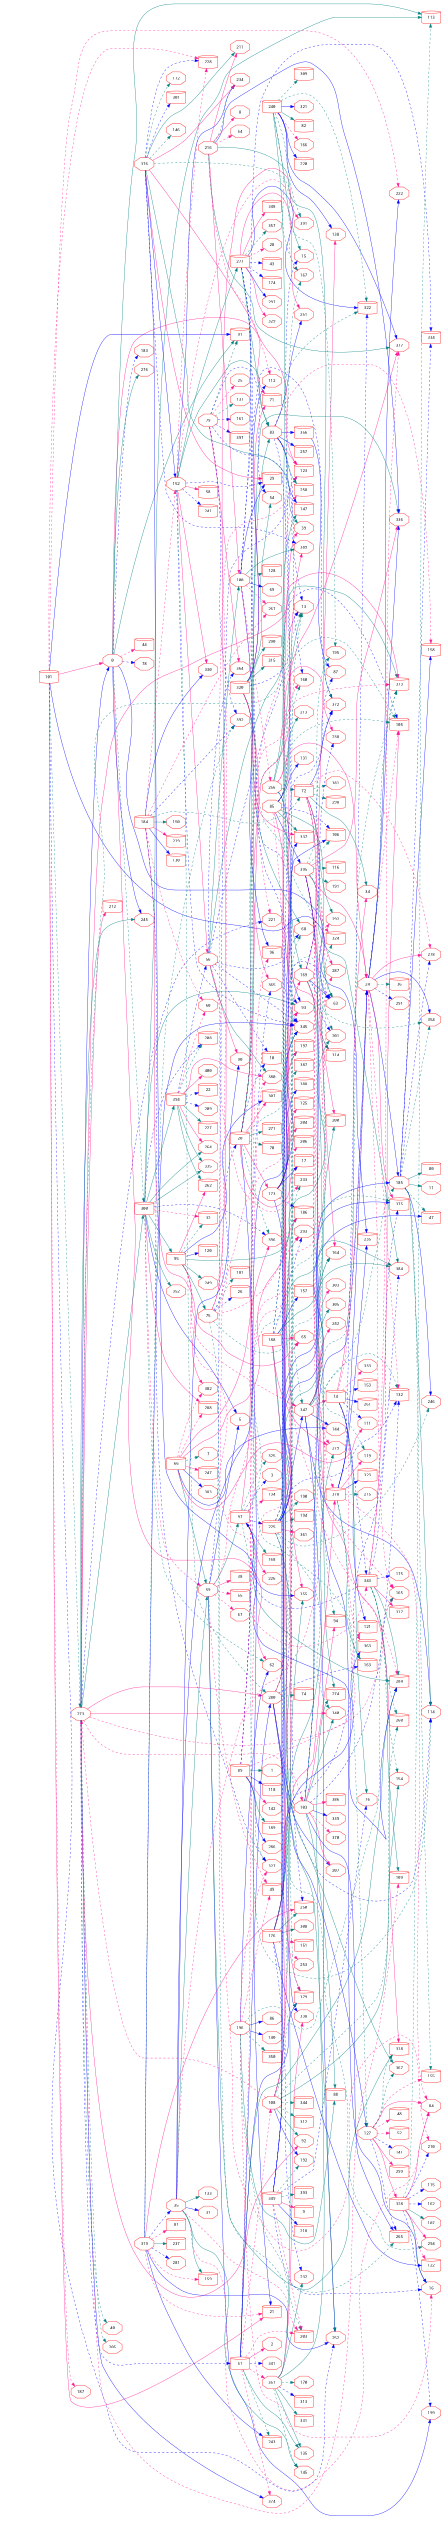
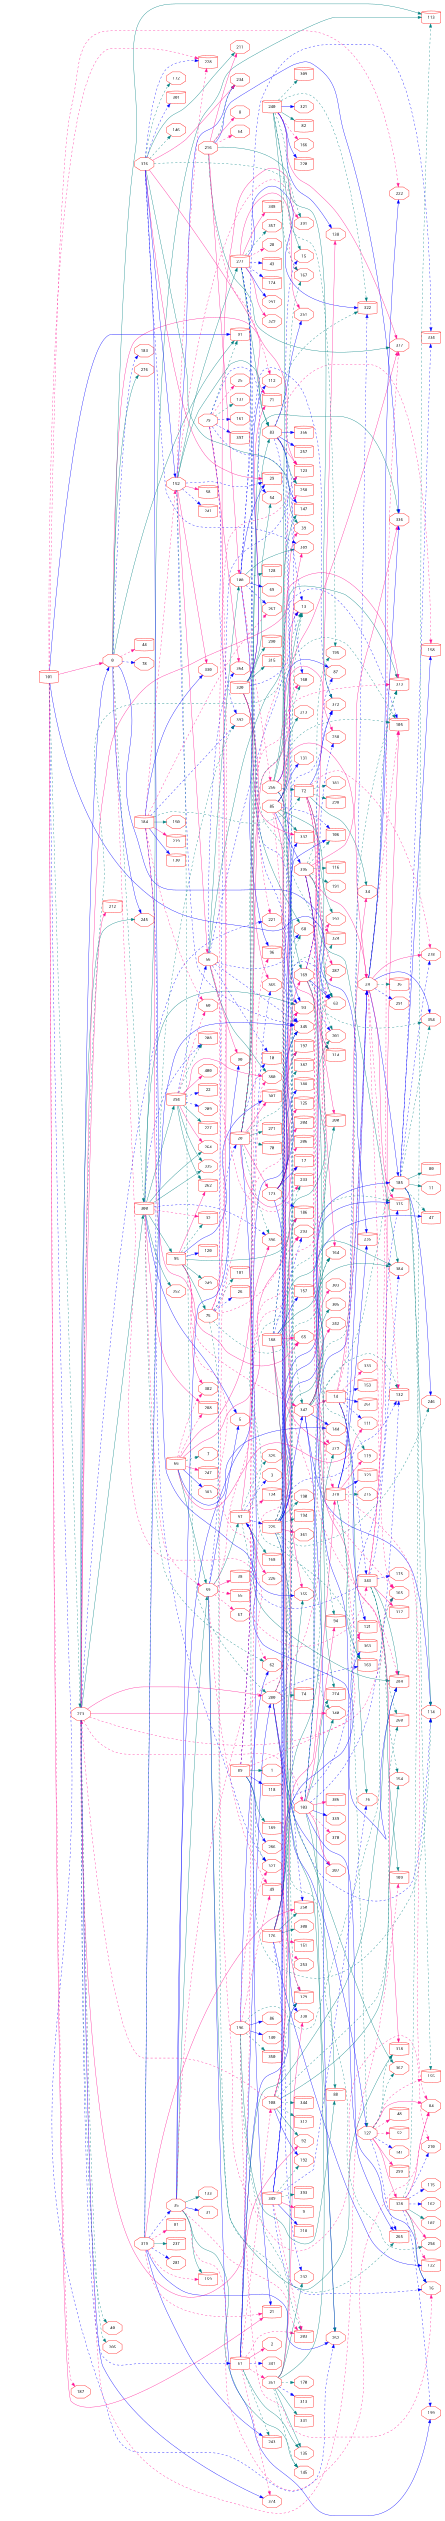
edge "240" -> "377": color blue -> deeppink
edge "356" -> "87": now "256" -> "87"
edge "100" -> "267": color deeppink -> blue
edge "0" -> "62": style solid -> dashed
node "142": removed
